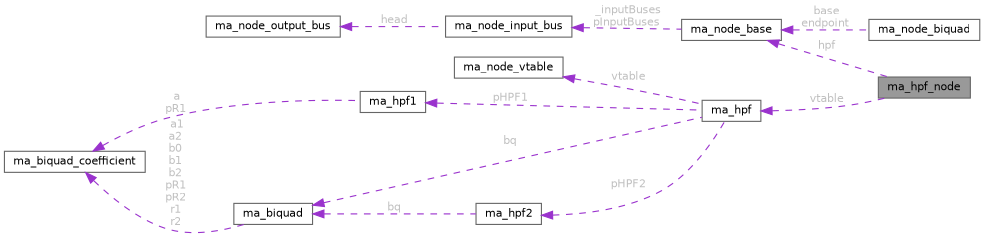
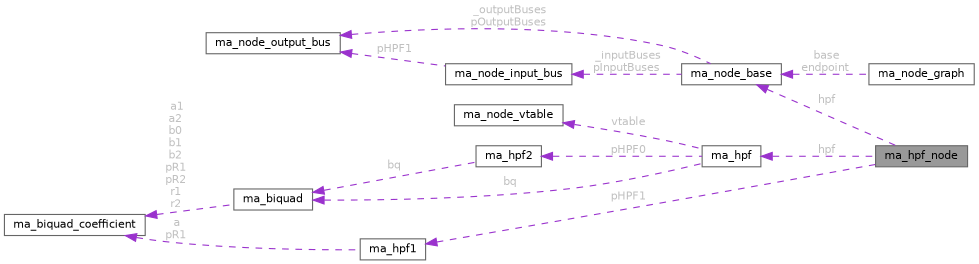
edge "ma_node_input_bus" -> "ma_node_output_bus": label " head" -> " pHPF1"
edge "ma_node_base" -> "ma_node_output_bus": added, label "_outputBuses pOutputBuses"
node "ma_node_biquad": label "ma_node_biquad" -> "ma_node_graph"
edge "ma_hpf_node" -> "ma_hpf": label " vtable" -> " hpf"
edge "ma_hpf" -> "ma_hpf1": now "ma_hpf_node" -> "ma_hpf1"
edge "ma_hpf" -> "ma_hpf2": label " pHPF2" -> " pHPF0"
